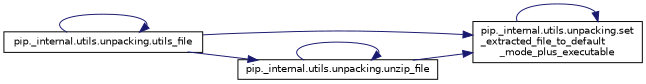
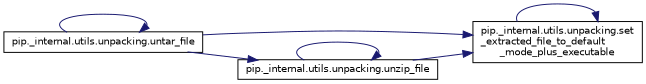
node "pip._internal.utils.unpacking.utils_file": label "pip._internal.utils.unpacking.utils_file" -> "pip._internal.utils.unpacking.untar_file"
